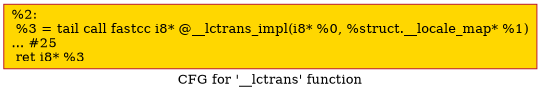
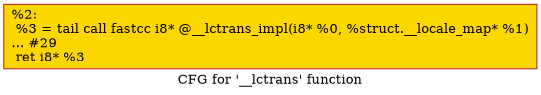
node "%2:": text "... #25" -> "... #29"
